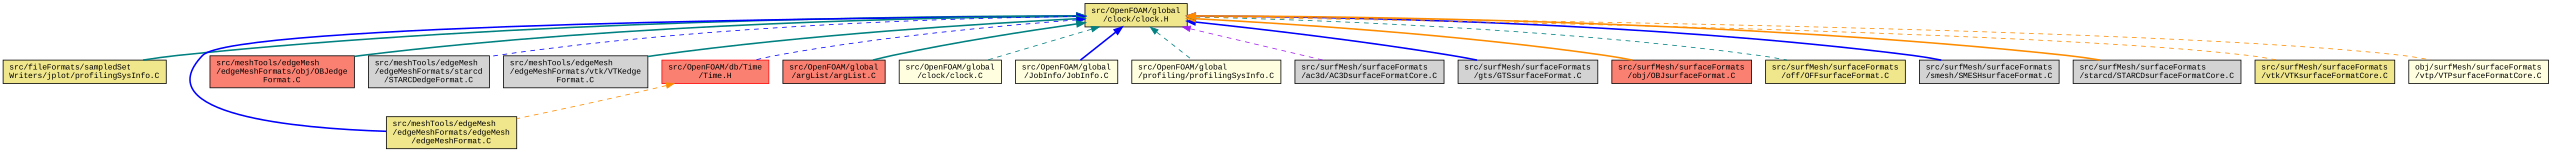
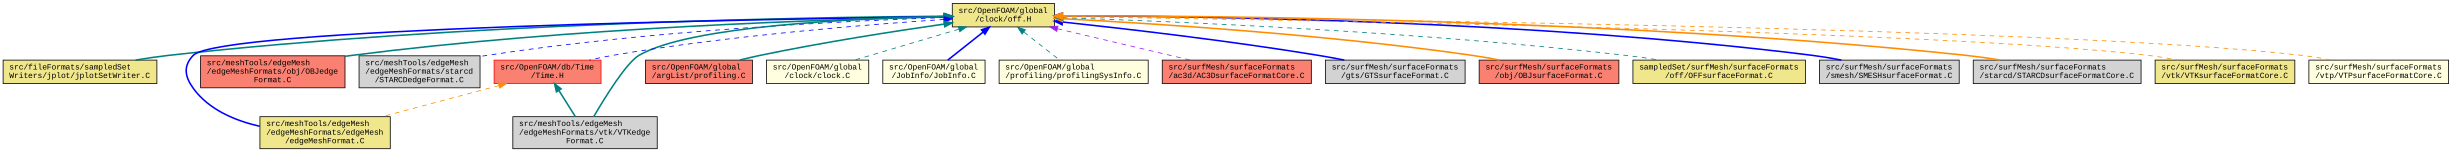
node "src/OpenFOAM/global /clock/clock.H": label "src/OpenFOAM/global /clock/clock.H" -> "src/OpenFOAM/global /clock/off.H"
node "src/fileFormats/sampledSet Writers/jplot/profilingSysInfo.C": label "src/fileFormats/sampledSet Writers/jplot/profilingSysInfo.C" -> "src/fileFormats/sampledSet Writers/jplot/jplotSetWriter.C"
node "src/OpenFOAM/global /argList/argList.C": label "src/OpenFOAM/global /argList/argList.C" -> "src/OpenFOAM/global /argList/profiling.C"
node "src/surfMesh/surfaceFormats /ac3d/AC3DsurfaceFormatCore.C": fillcolor lightgrey -> salmon
node "src/surfMesh/surfaceFormats /off/OFFsurfaceFormat.C": label "src/surfMesh/surfaceFormats /off/OFFsurfaceFormat.C" -> "sampledSet/surfMesh/surfaceFormats /off/OFFsurfaceFormat.C"
node "obj/surfMesh/surfaceFormats /vtp/VTPsurfaceFormatCore.C": label "obj/surfMesh/surfaceFormats /vtp/VTPsurfaceFormatCore.C" -> "src/surfMesh/surfaceFormats /vtp/VTPsurfaceFormatCore.C"
edge "src/meshTools/edgeMesh /edgeMeshFormats/vtk/VTKedge Format.C" -> "src/OpenFOAM/db/Time /Time.H": added
